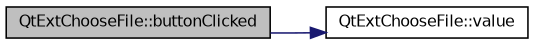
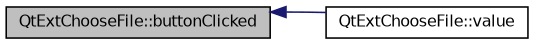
edge "QtExtChooseFile::buttonClicked" -> "QtExtChooseFile::value": reversed
